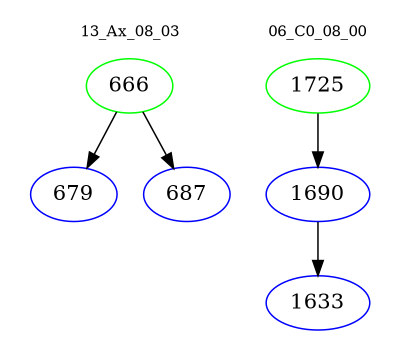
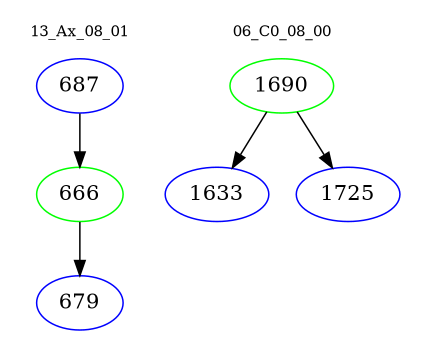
cluster "13_Ax_08_03": label "13_Ax_08_03" -> "13_Ax_08_01"
node "1725": color green -> blue
edge "666" -> "687": reversed
edge "1725" -> "1690": reversed
node "1690": color blue -> green
